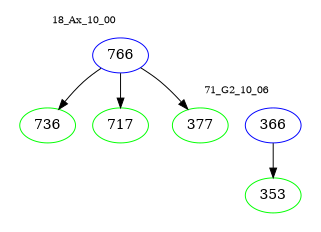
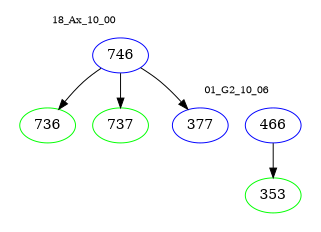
node "766": label "766" -> "746"
cluster "71_G2_10_06": label "71_G2_10_06" -> "01_G2_10_06"
node "717": label "717" -> "737"
node "377": color green -> blue
node "366": label "366" -> "466"
